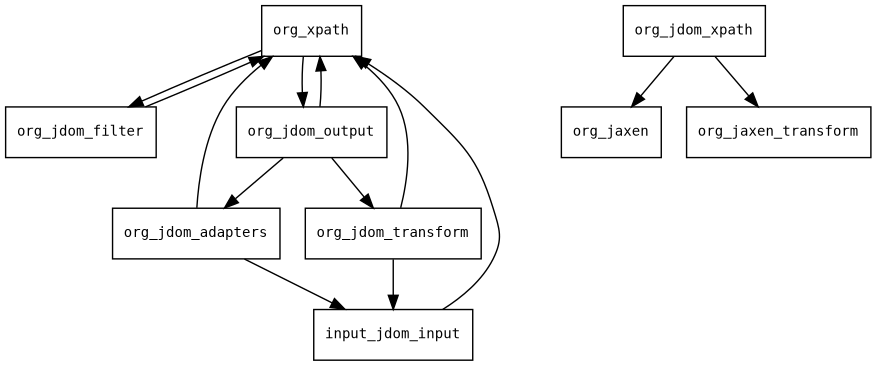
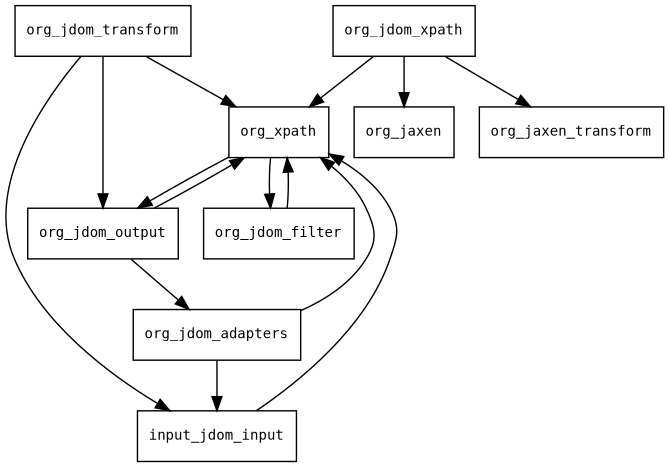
edge "org_jdom_xpath" -> "org_xpath": added
edge "org_jdom_output" -> "org_jdom_transform": reversed
